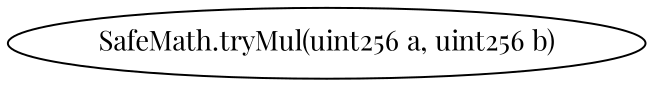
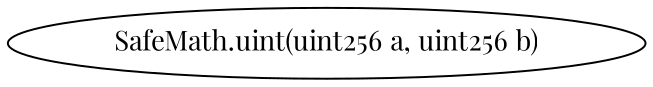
node "SafeMath.tryMul(uint256 a, uint256 b)": label "SafeMath.tryMul(uint256 a, uint256 b)" -> "SafeMath.uint(uint256 a, uint256 b)"
